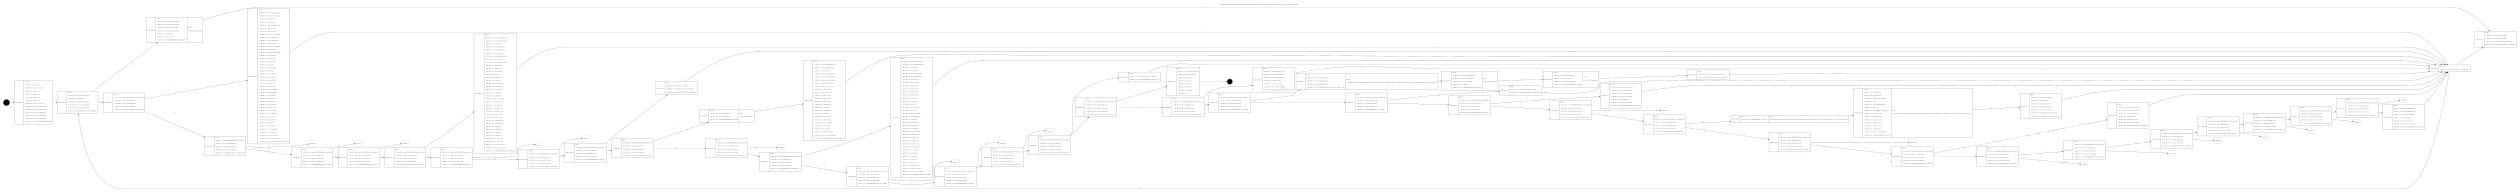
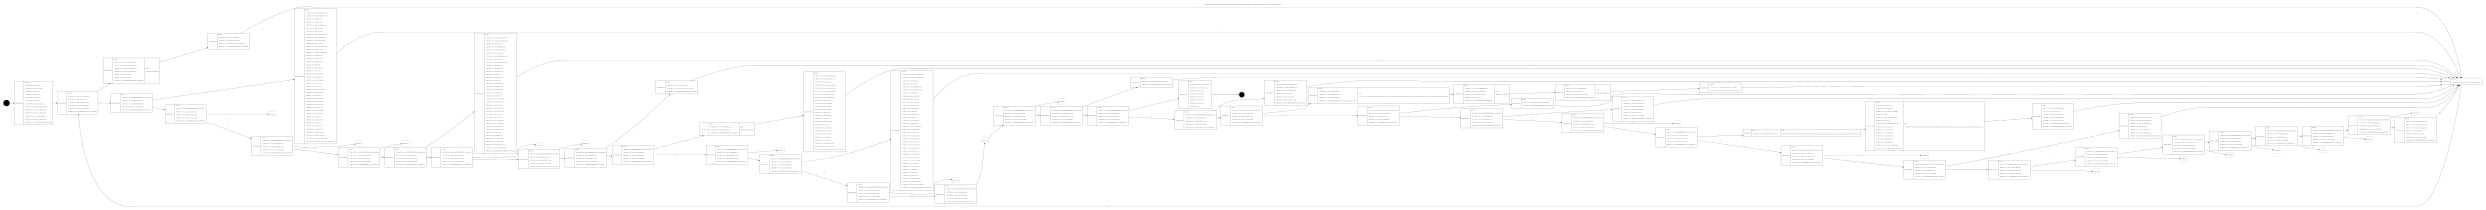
edge "0x402547 [5]" -> "0x401f06 [26]": reversed
edge "0x401b20 [28]" -> "0x401b3c [28]": now "0x402449" -> "0x401b3c [28]"
